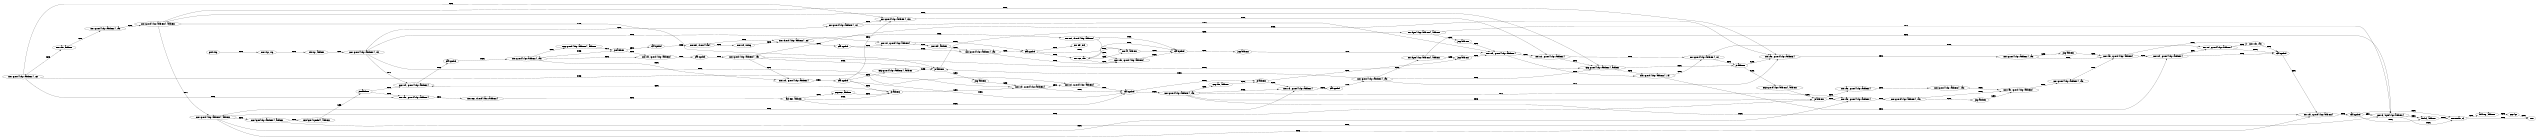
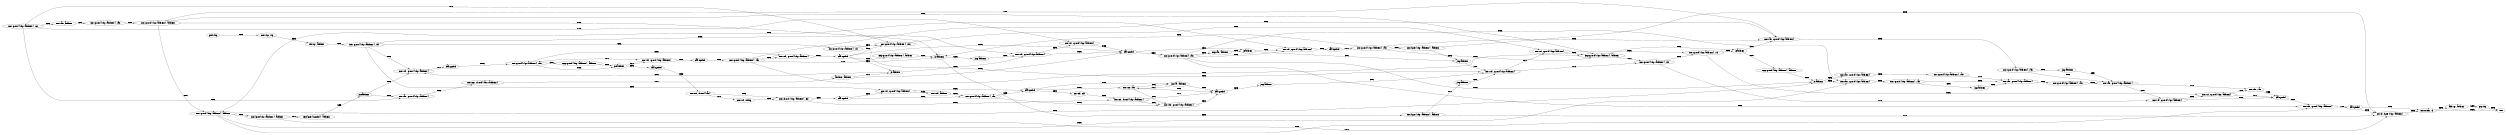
node "cmp ecx , address": removed
edge "xor edi , edi" -> "mov esi , dword [ rbp - address ]": added, label "CFG"
node "and cl , address": removed
